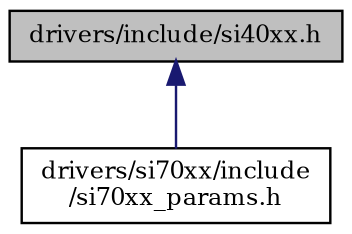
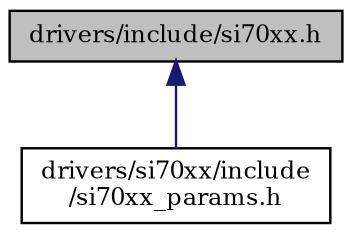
node "drivers/include/si40xx.h": label "drivers/include/si40xx.h" -> "drivers/include/si70xx.h"
